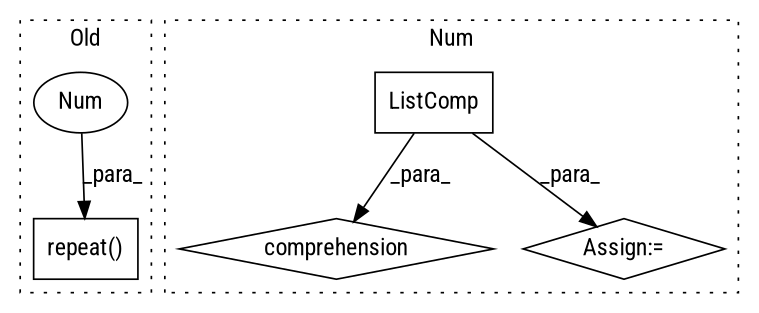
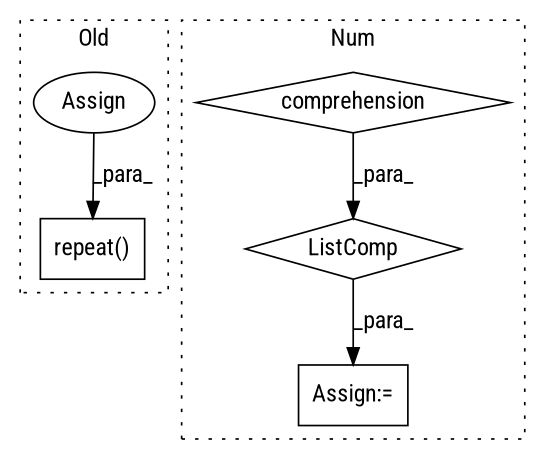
node "Num": label "Num" -> "Assign"
node "ListComp": shape box -> diamond
edge "ListComp" -> "comprehension": reversed
node "Assign:=": shape diamond -> box
